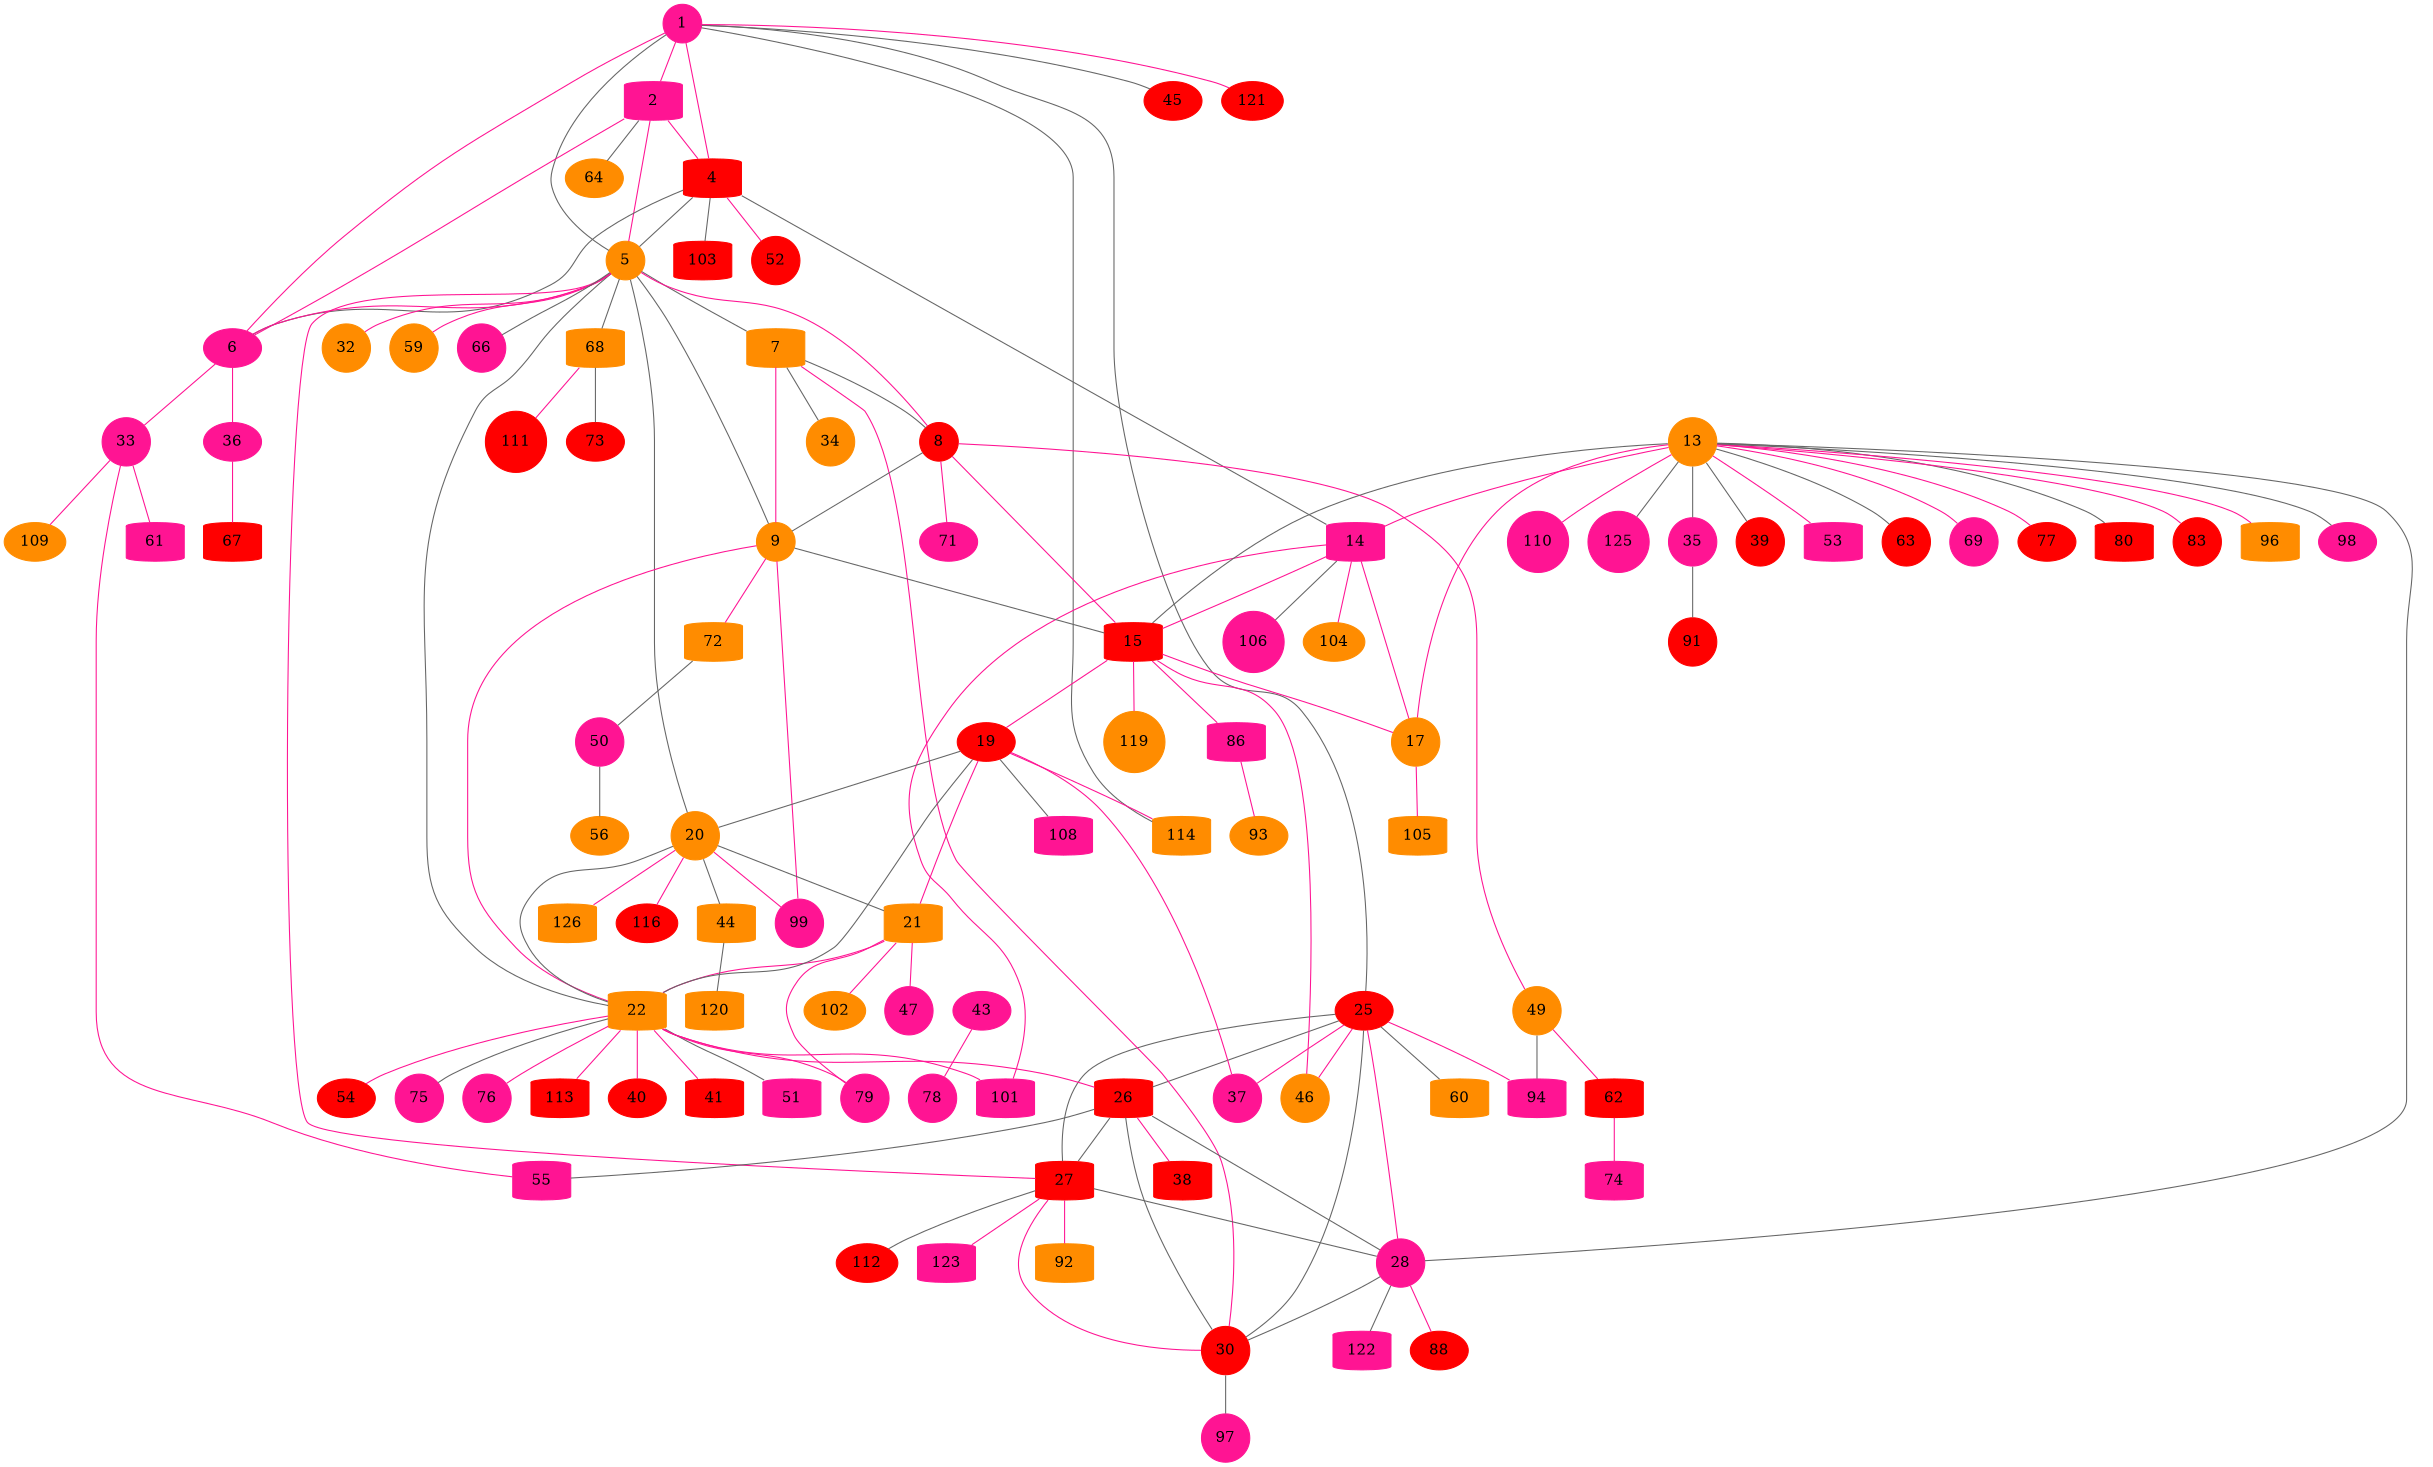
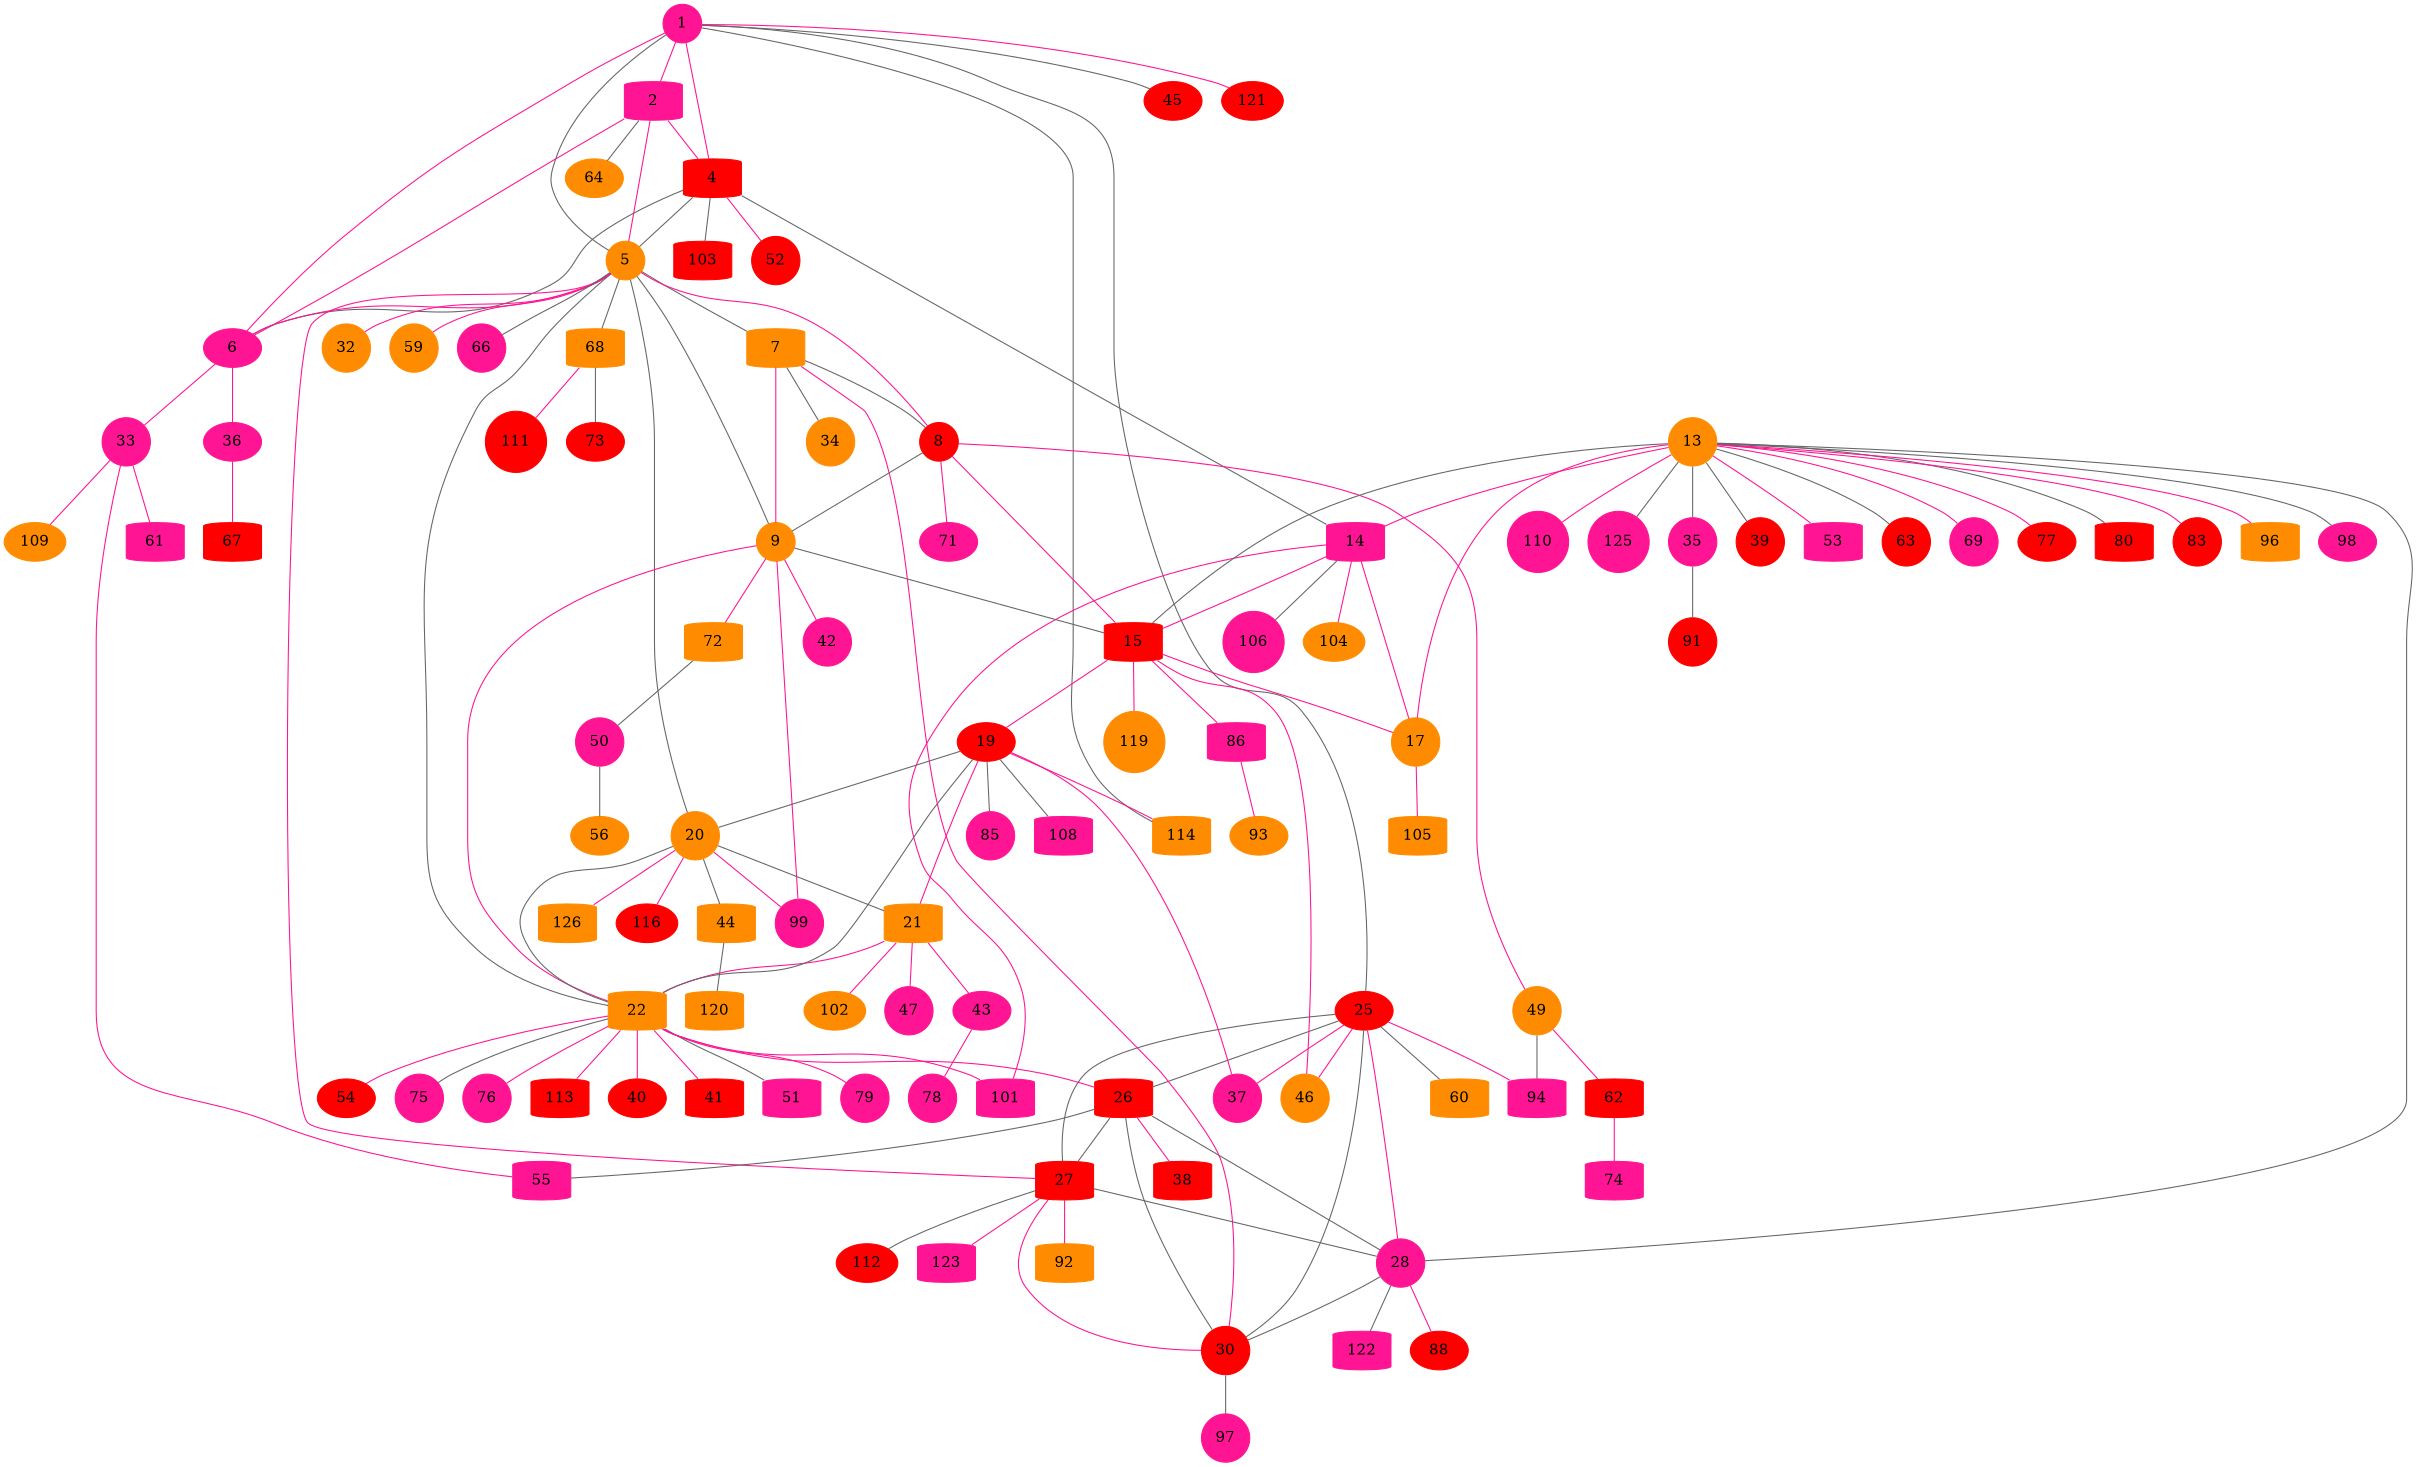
node "42": added
node "85": added
edge "21" -- "79": now "21" -- "43"
